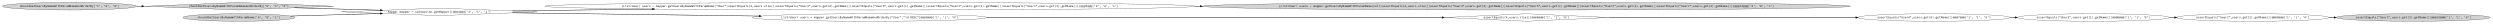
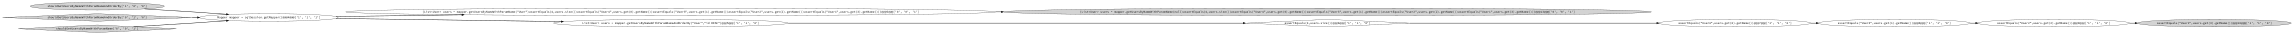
edge "shouldGetUsersByNameWithParamNameAndOrderBy['1', '0', '0']" -> "shouldGetUsersByNameWithParamNameAndOrderBy['0', '1', '0']": now "shouldGetUsersByNameWithParamNameAndOrderBy['1', '0', '0']" -> "Mapper mapper = sqlSession.getMapper()@@@4@@@['1', '1', '1']"
node "Mapper mapper = sqlSession.getMapper()@@@4@@@['1', '1', '1']": shape diamond -> ellipse
node "shouldGetUsersByNameWithParamName['0', '0', '1']": shape ellipse -> diamond
